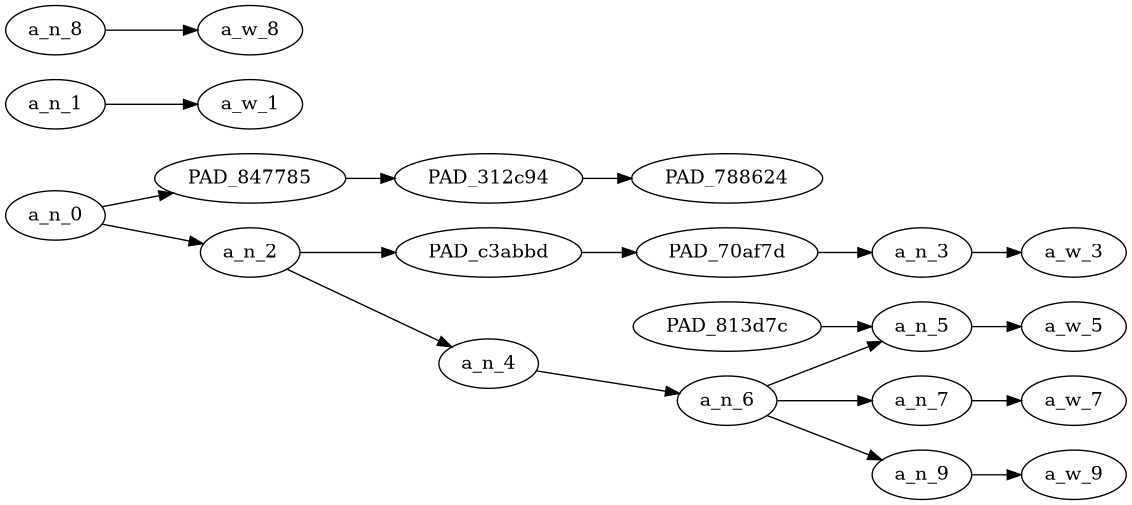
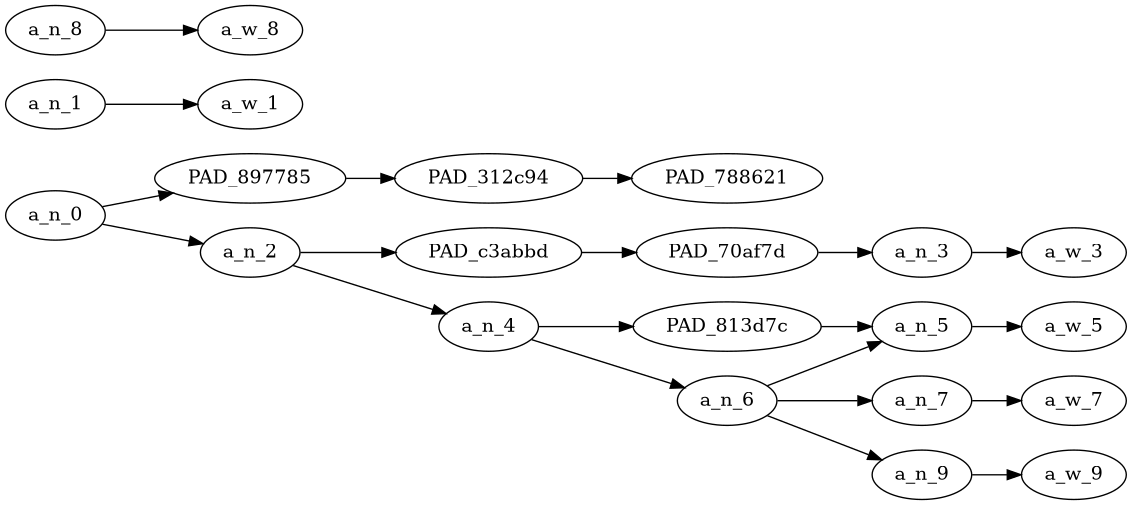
node "PAD_847785": label "PAD_847785" -> "PAD_897785"
node "PAD_788624": label "PAD_788624" -> "PAD_788621"
edge "a_n_4" -> "PAD_813d7c": added
